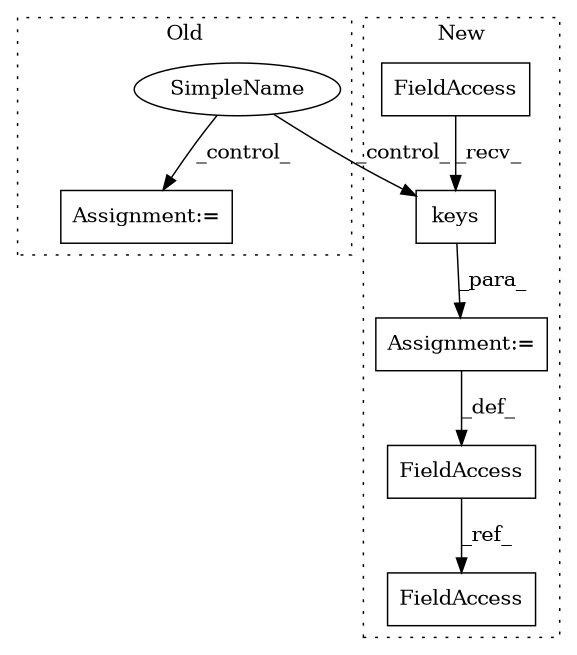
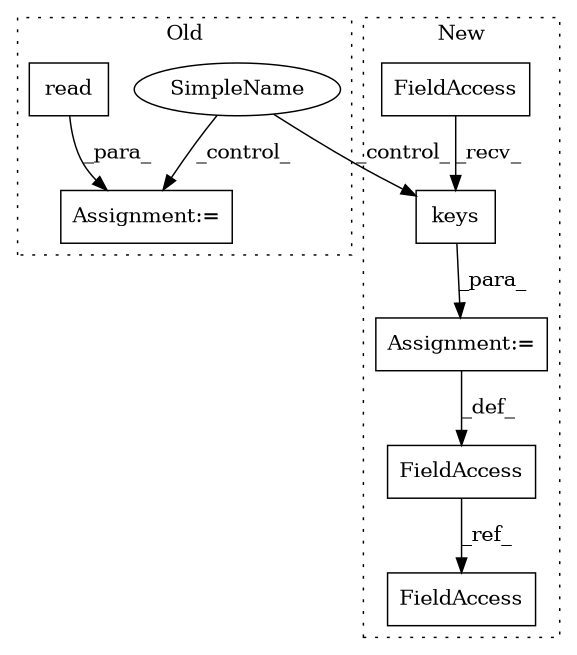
node "read": added
